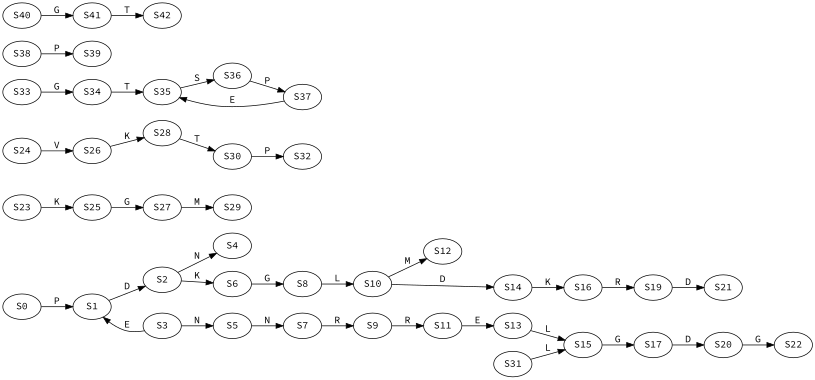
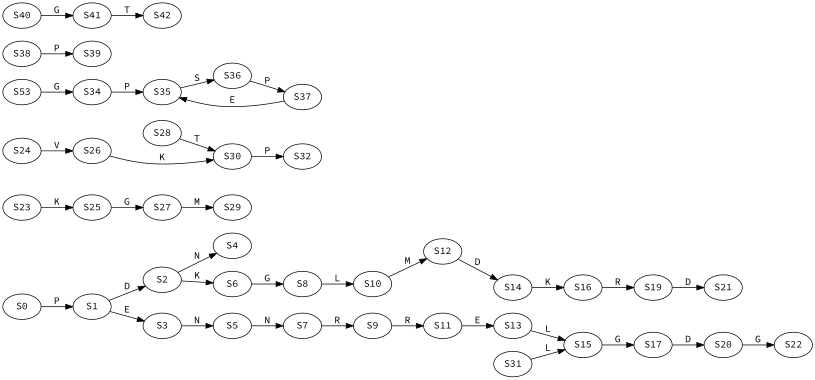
edge "S34" -> "S35": label "T" -> "P"
node "S33": label "S33" -> "S53"
edge "S26" -> "S28": now "S26" -> "S30"
edge "S10" -> "S14": now "S12" -> "S14"
edge "S3" -> "S1": reversed
